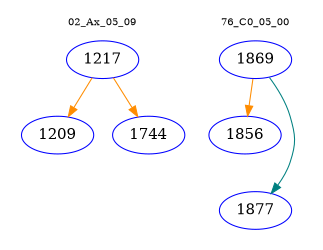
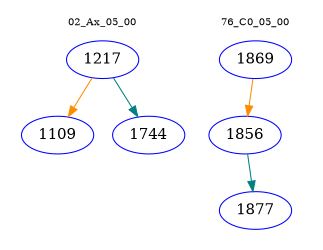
cluster "02_Ax_05_09": label "02_Ax_05_09" -> "02_Ax_05_00"
edge "1217" -> "1744": color darkorange -> teal
edge "1869" -> "1877": now "1856" -> "1877"
node "1209": label "1209" -> "1109"
